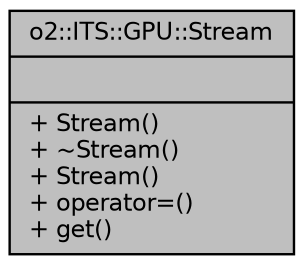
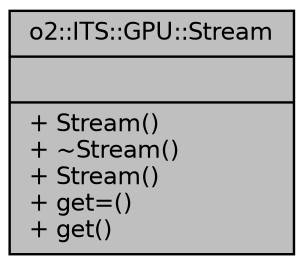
node "o2::ITS::GPU::Stream": text "+ operator=()" -> "+ get=()"
